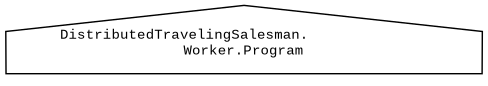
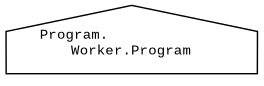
node "DistributedTravelingSalesman. Worker.Program": label "DistributedTravelingSalesman. Worker.Program" -> "Program. Worker.Program"
